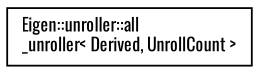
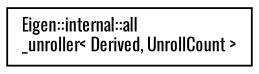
node "Eigen::unroller::all _unroller< Derived, UnrollCount >": label "Eigen::unroller::all _unroller< Derived, UnrollCount >" -> "Eigen::internal::all _unroller< Derived, UnrollCount >"
